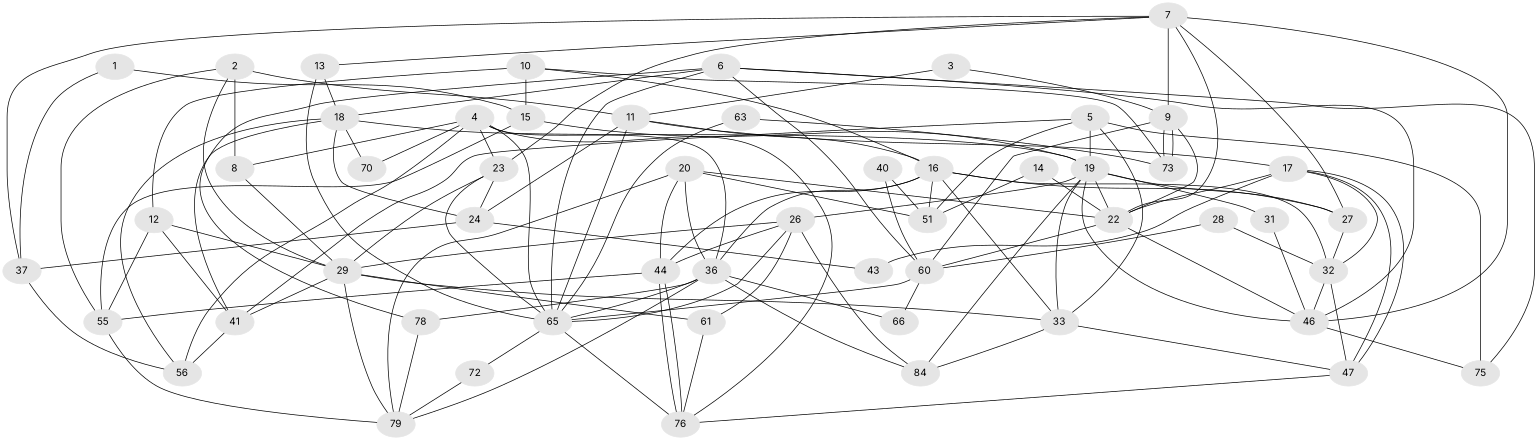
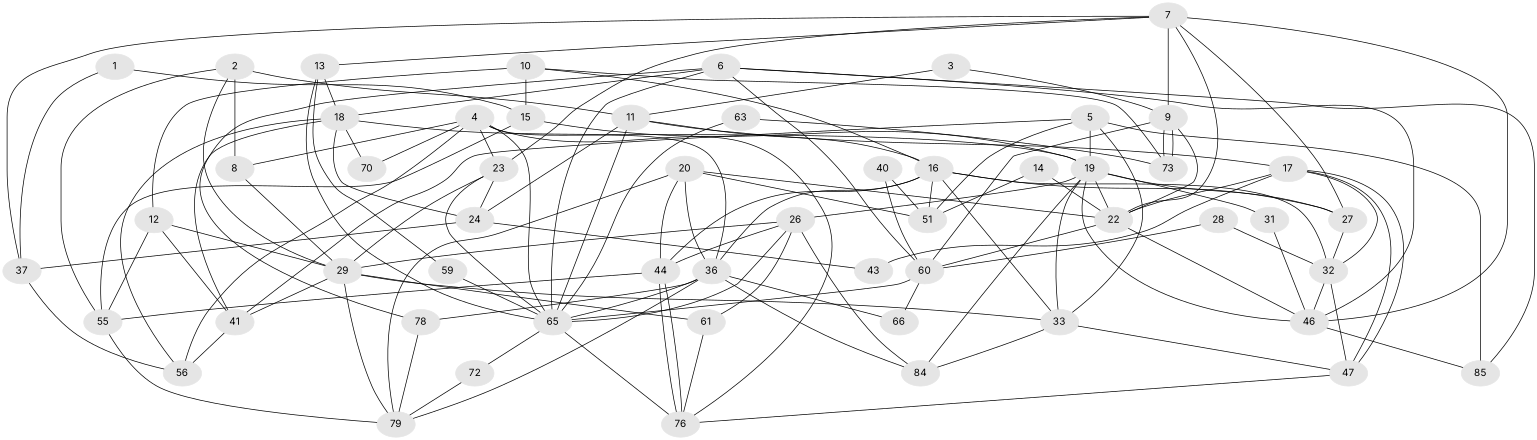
node "59": added
node "75": label "75" -> "85"
